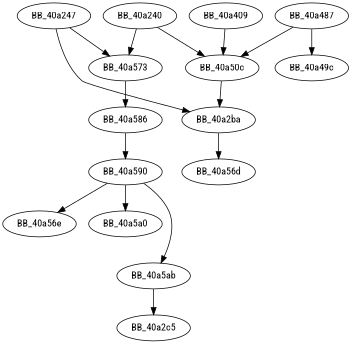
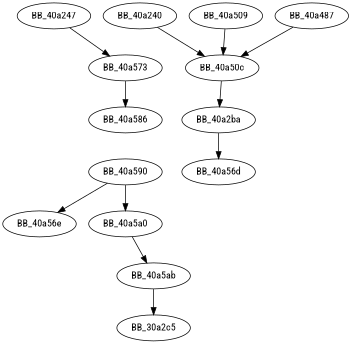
node "BB_40a409": label "BB_40a409" -> "BB_40a509"
edge "BB_40a240" -> "BB_40a573": removed
node "BB_40a49c": removed
edge "BB_40a247" -> "BB_40a2ba": removed
edge "BB_40a586" -> "BB_40a590": removed
edge "BB_40a590" -> "BB_40a5ab": now "BB_40a5a0" -> "BB_40a5ab"
node "BB_40a2c5": label "BB_40a2c5" -> "BB_30a2c5"
